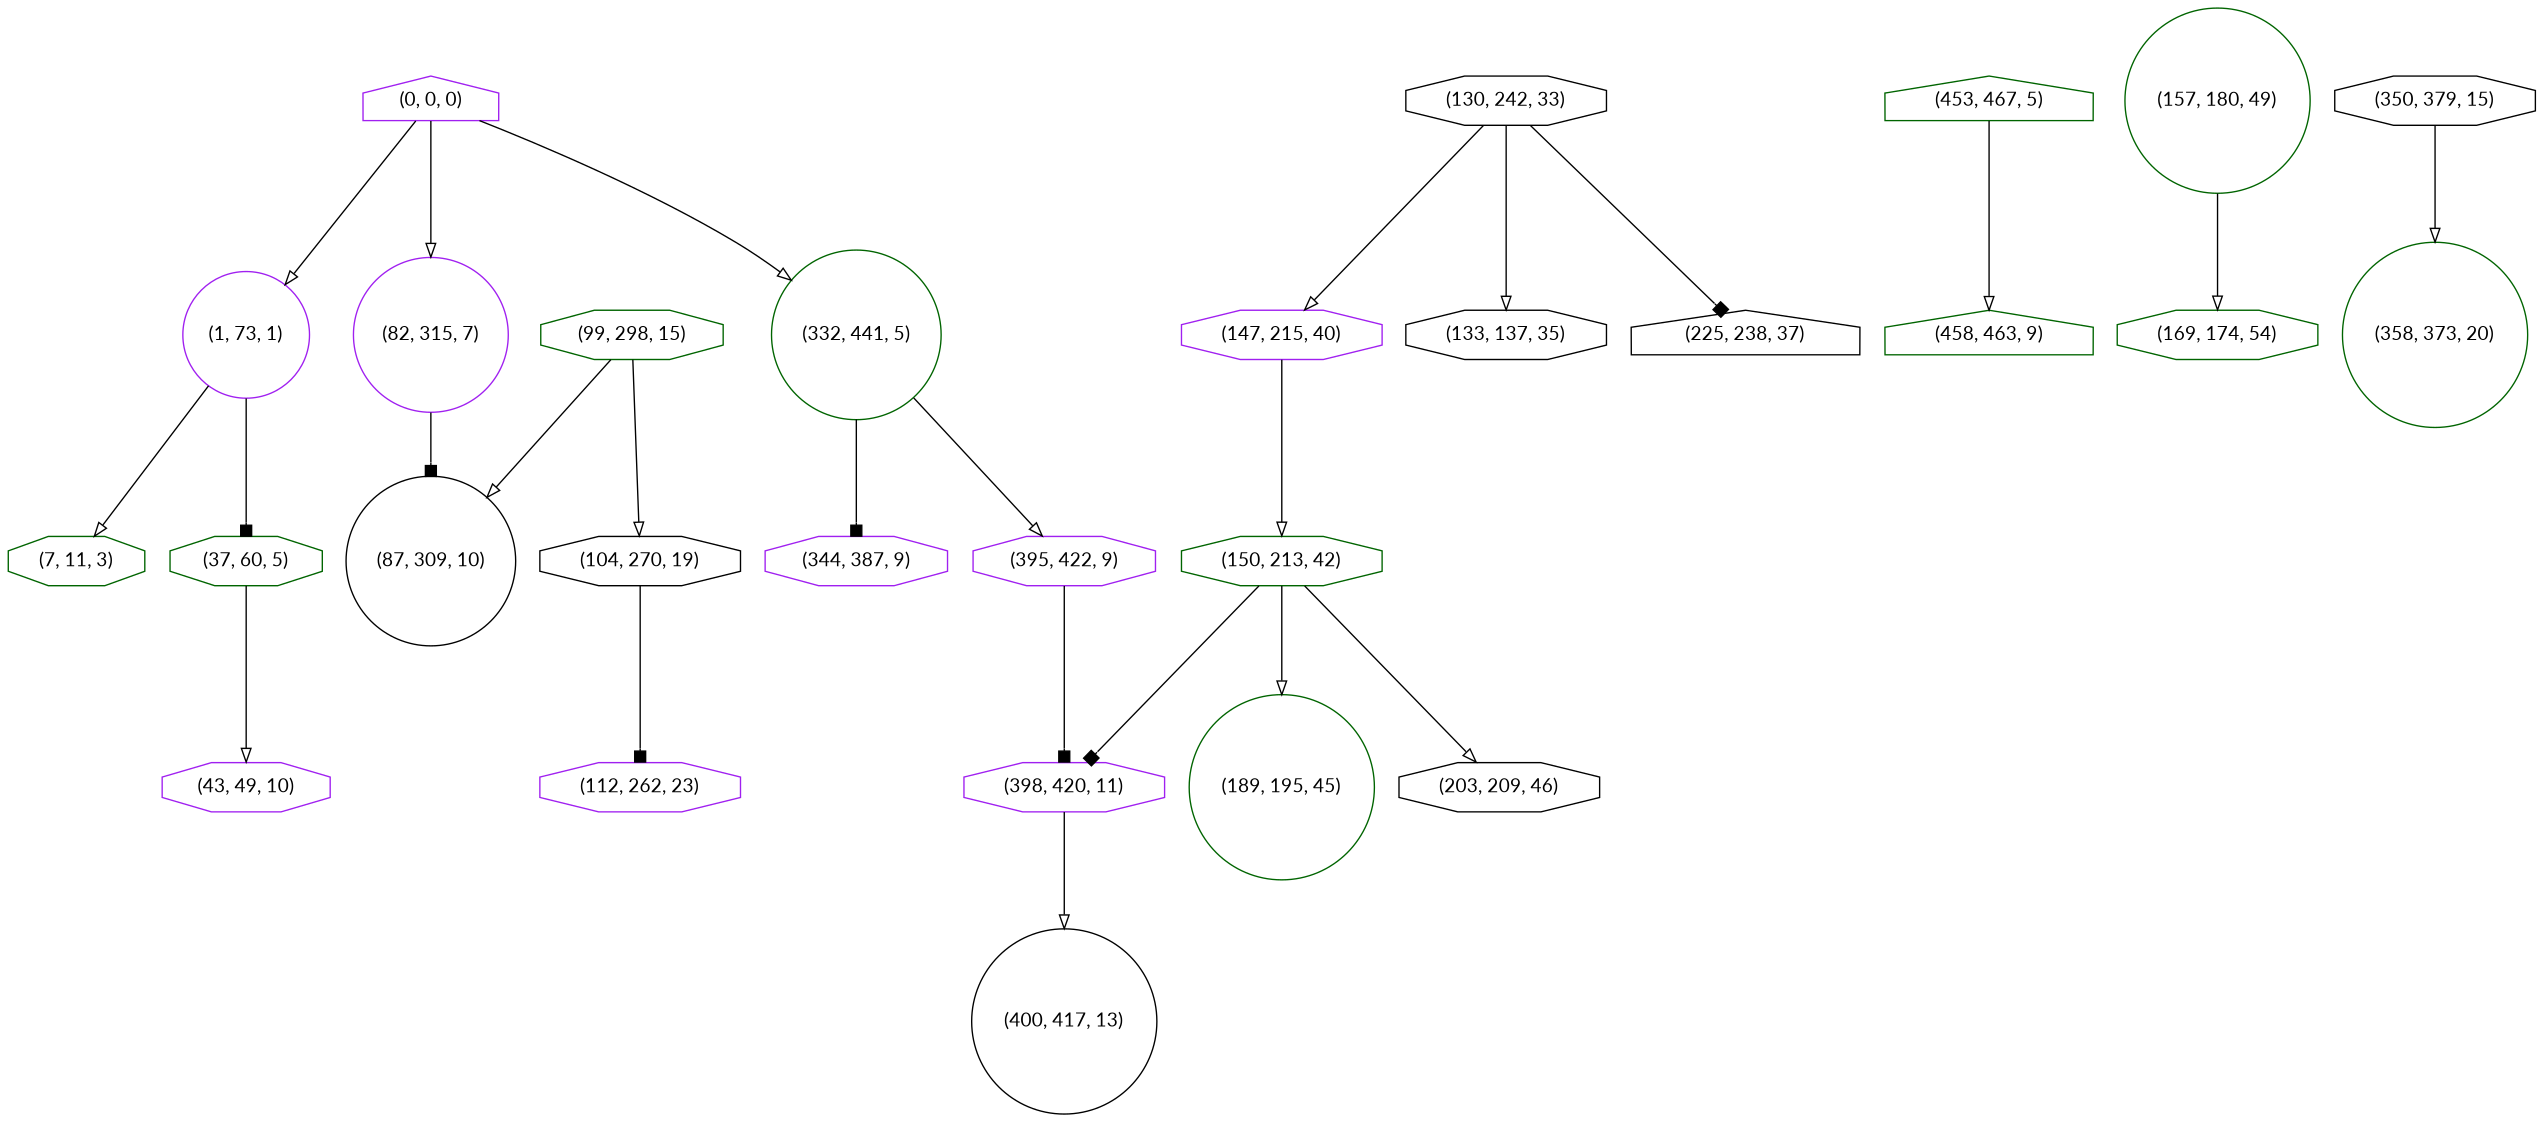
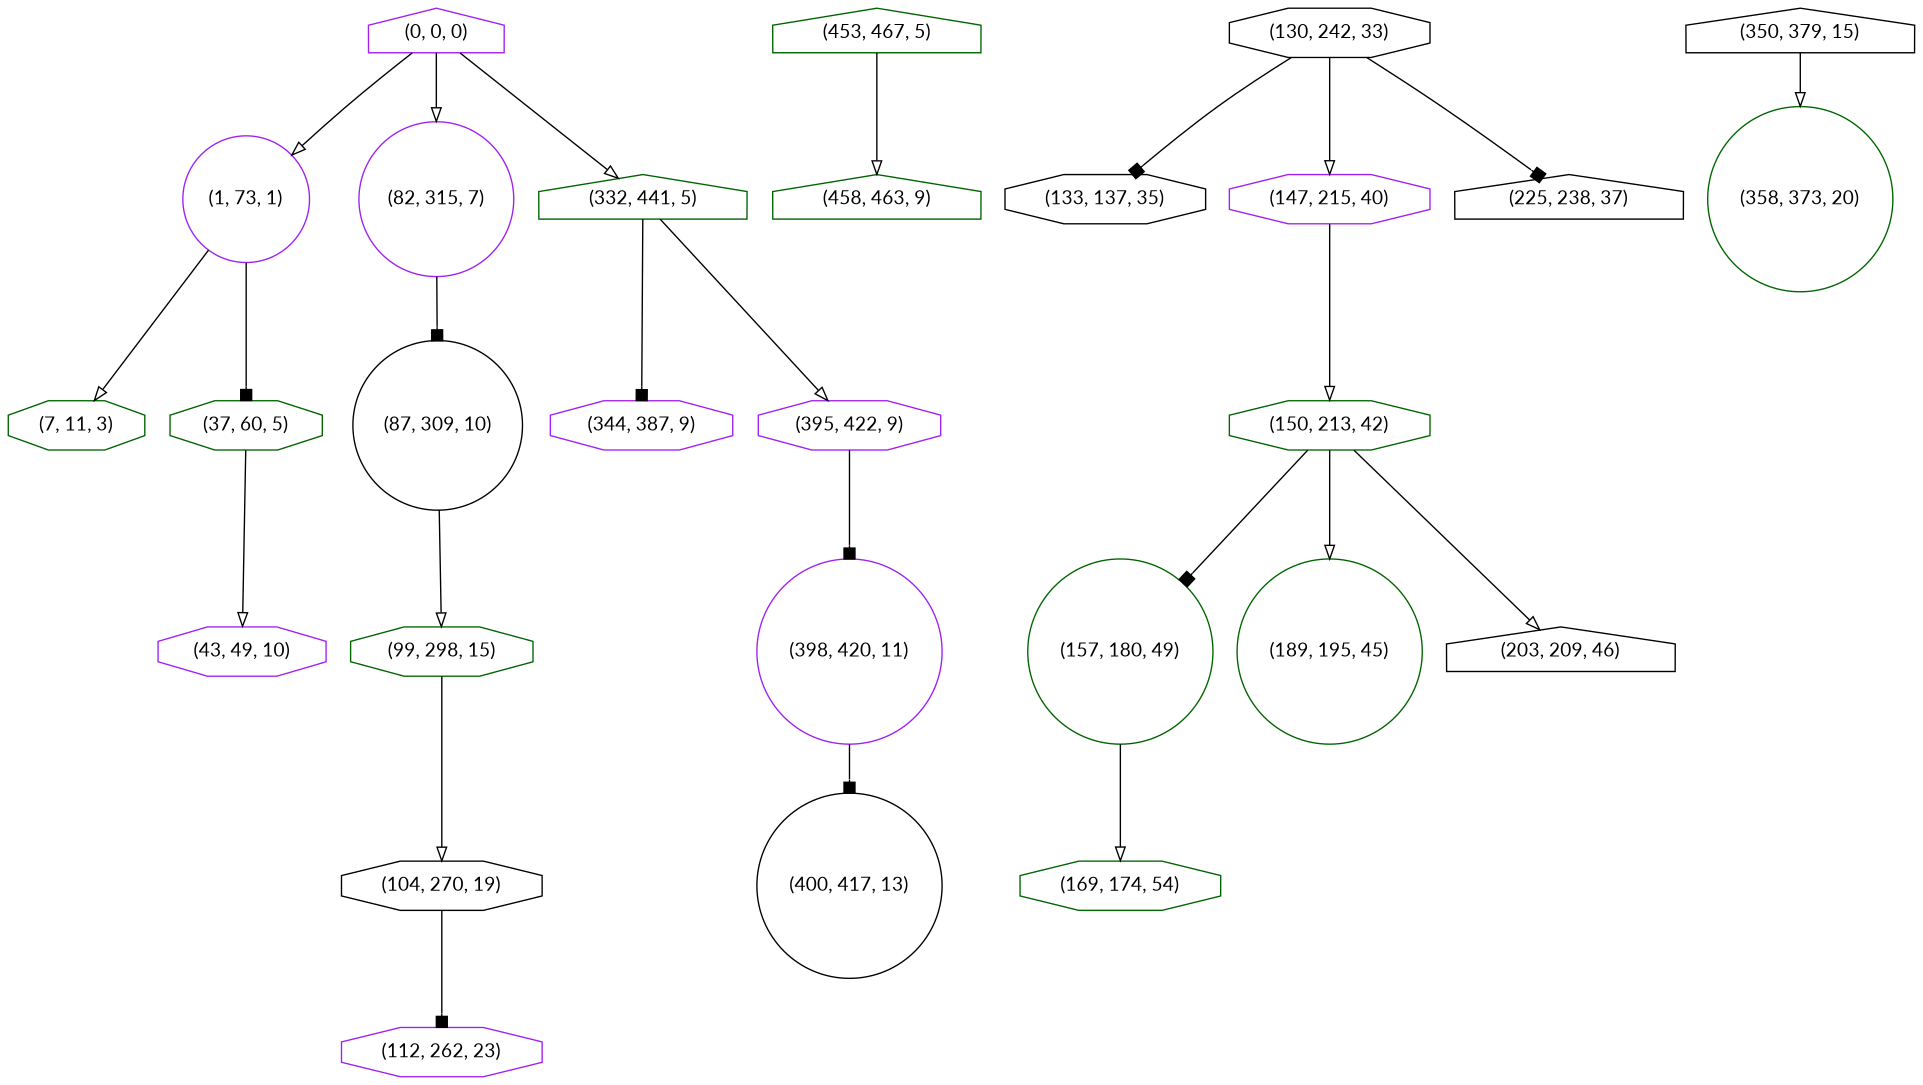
node "(350, 379, 15)": shape octagon -> house
edge "(130, 242, 33)" -> "(133, 137, 35)": arrowhead onormal -> box
node "(332, 441, 5)": shape circle -> house
edge "(99, 298, 15)" -> "(87, 309, 10)": reversed
edge "(150, 213, 42)" -> "(398, 420, 11)": now "(150, 213, 42)" -> "(157, 180, 49)"
node "(398, 420, 11)": shape octagon -> circle
node "(203, 209, 46)": shape octagon -> house
edge "(398, 420, 11)" -> "(400, 417, 13)": arrowhead onormal -> box
